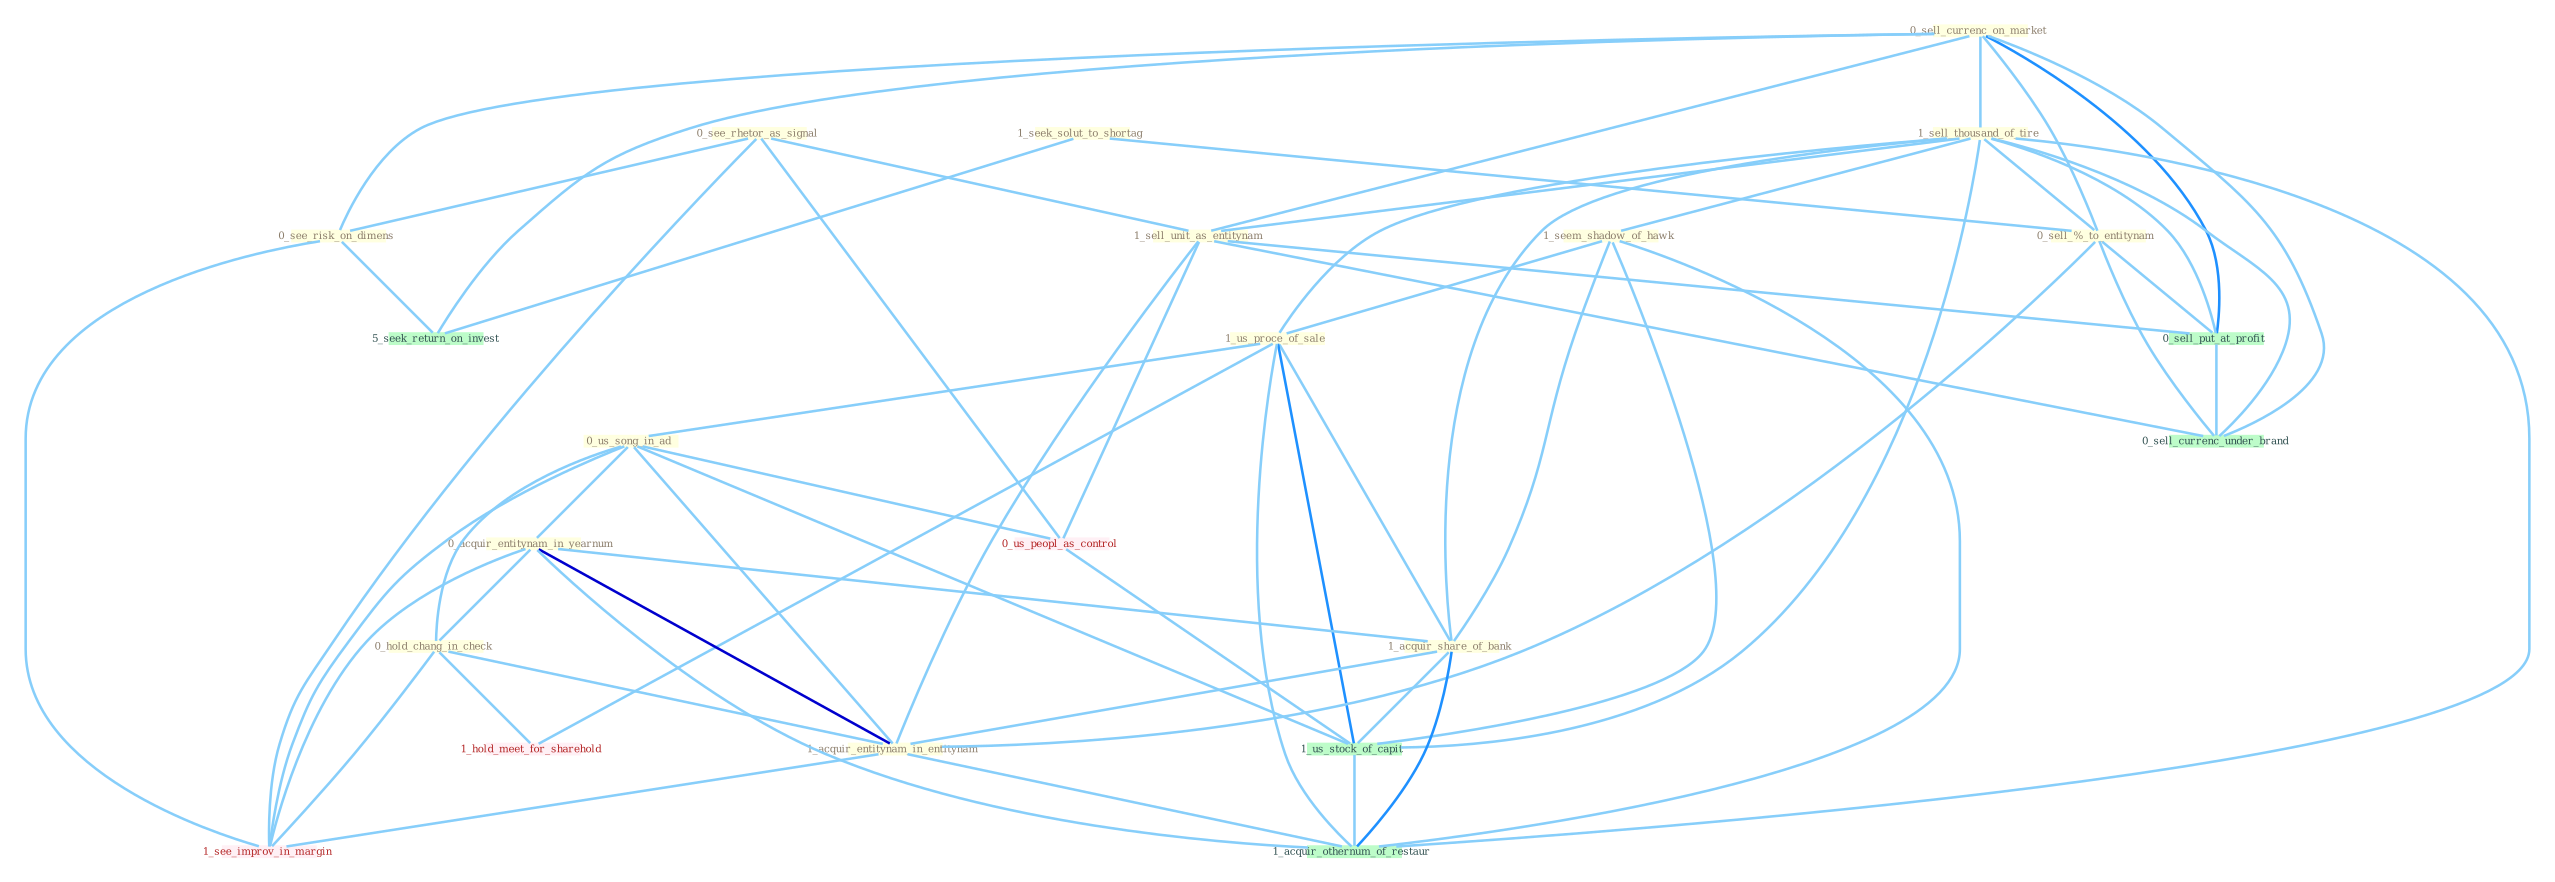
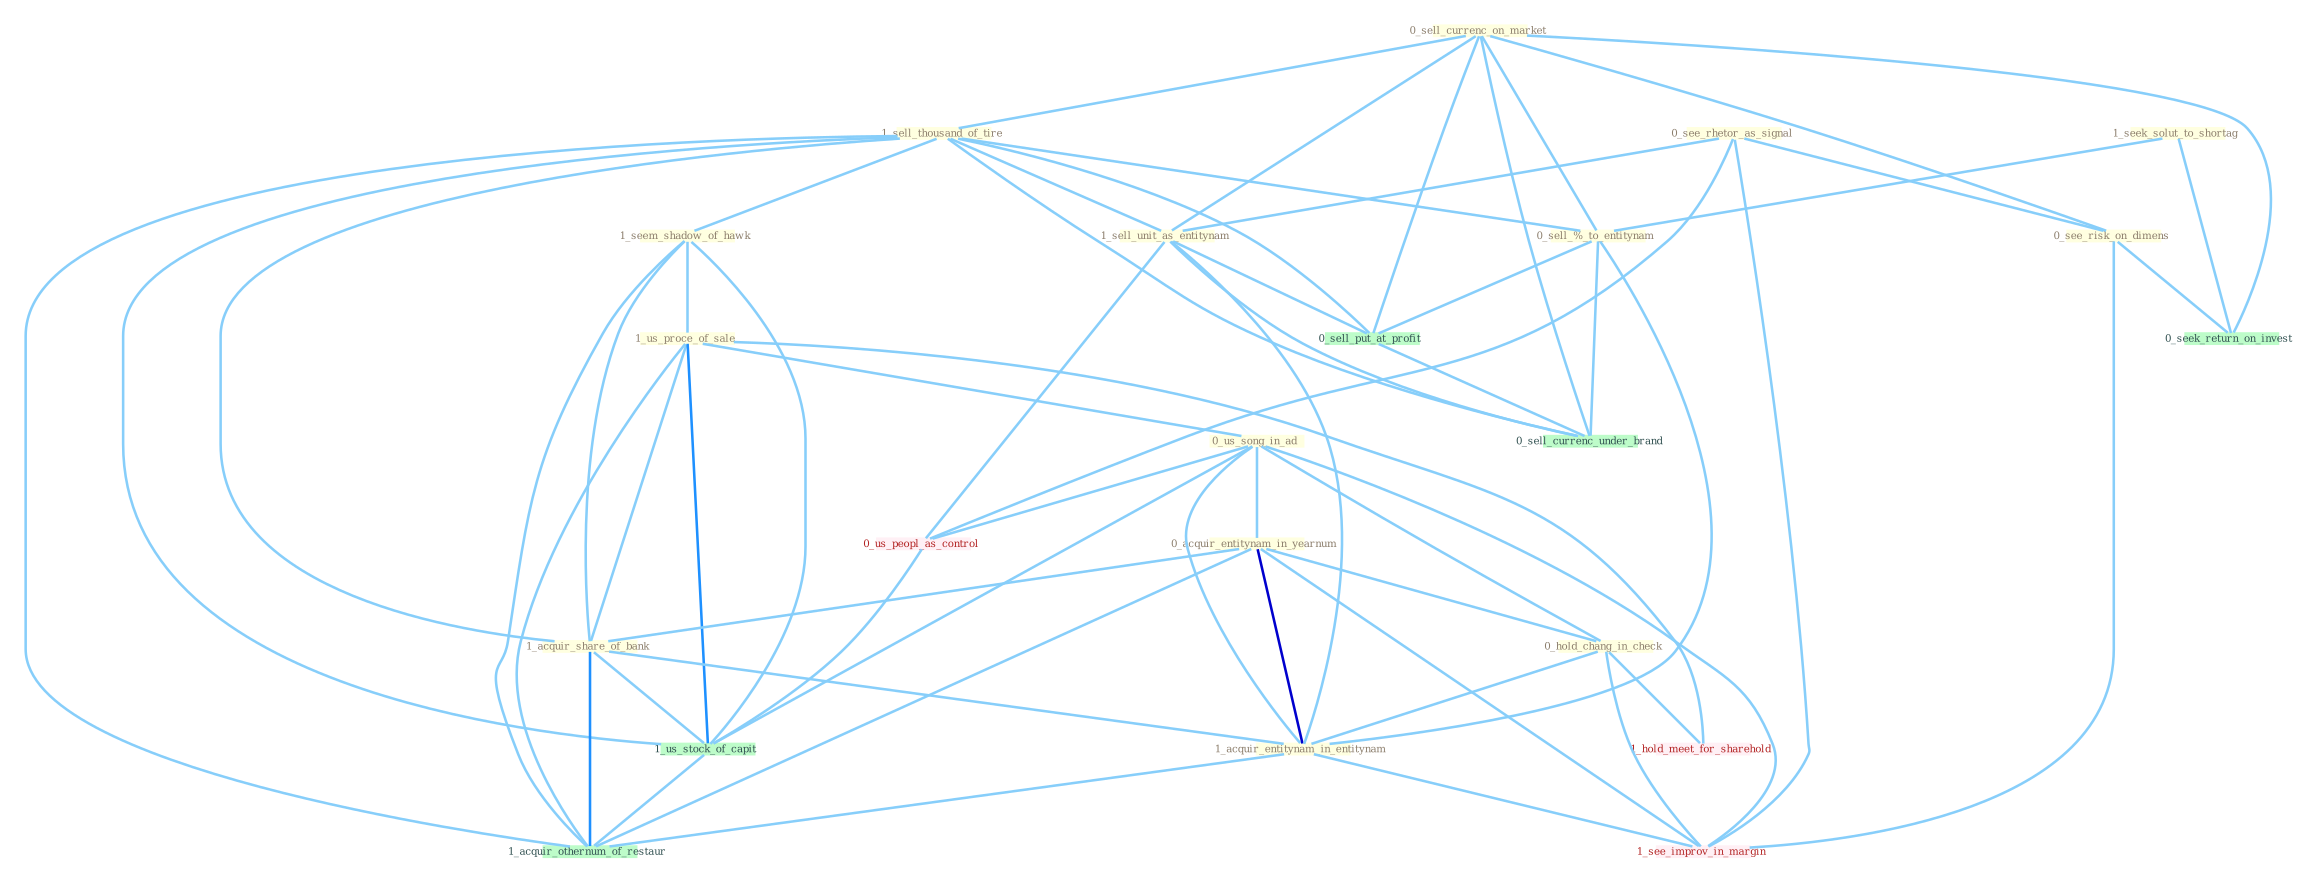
edge "0_sell_currenc_on_market" -- "0_sell_put_at_profit": color #1e90ff -> #87cefa
edge "1_sell_thousand_of_tire" -- "1_us_proce_of_sale": removed
node "5_seek_return_on_invest": label "5_seek_return_on_invest" -> "0_seek_return_on_invest"
